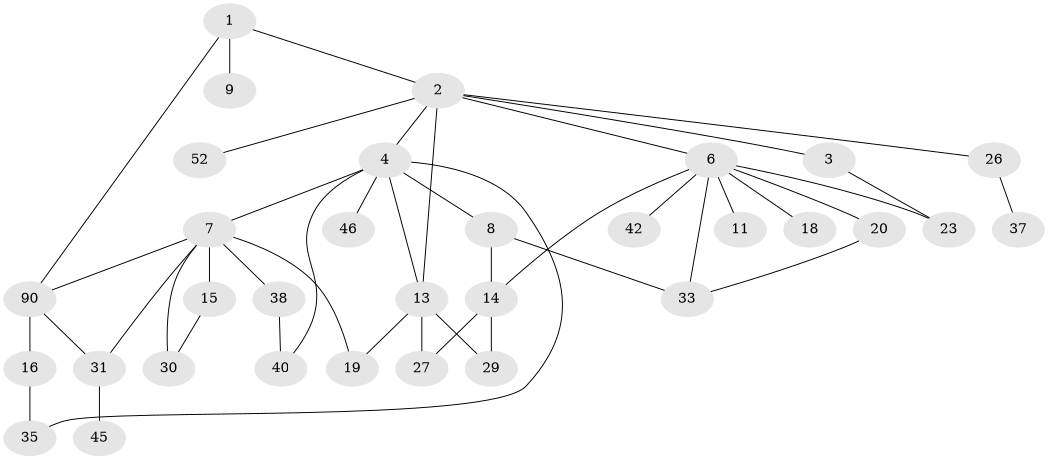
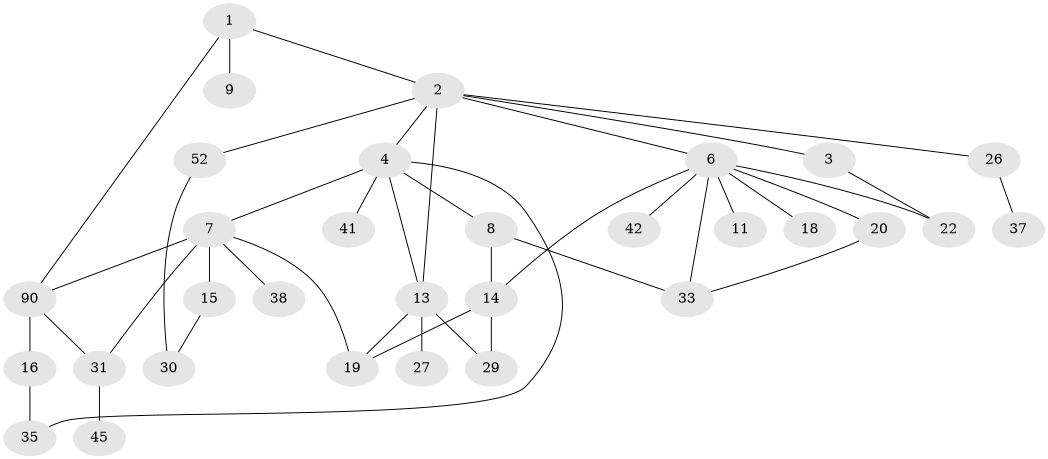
node "46": label "46" -> "41"
node "23": label "23" -> "22"
edge "7" -- "30": now "52" -- "30"
edge "14" -- "27": now "14" -- "19"
node "40": removed
